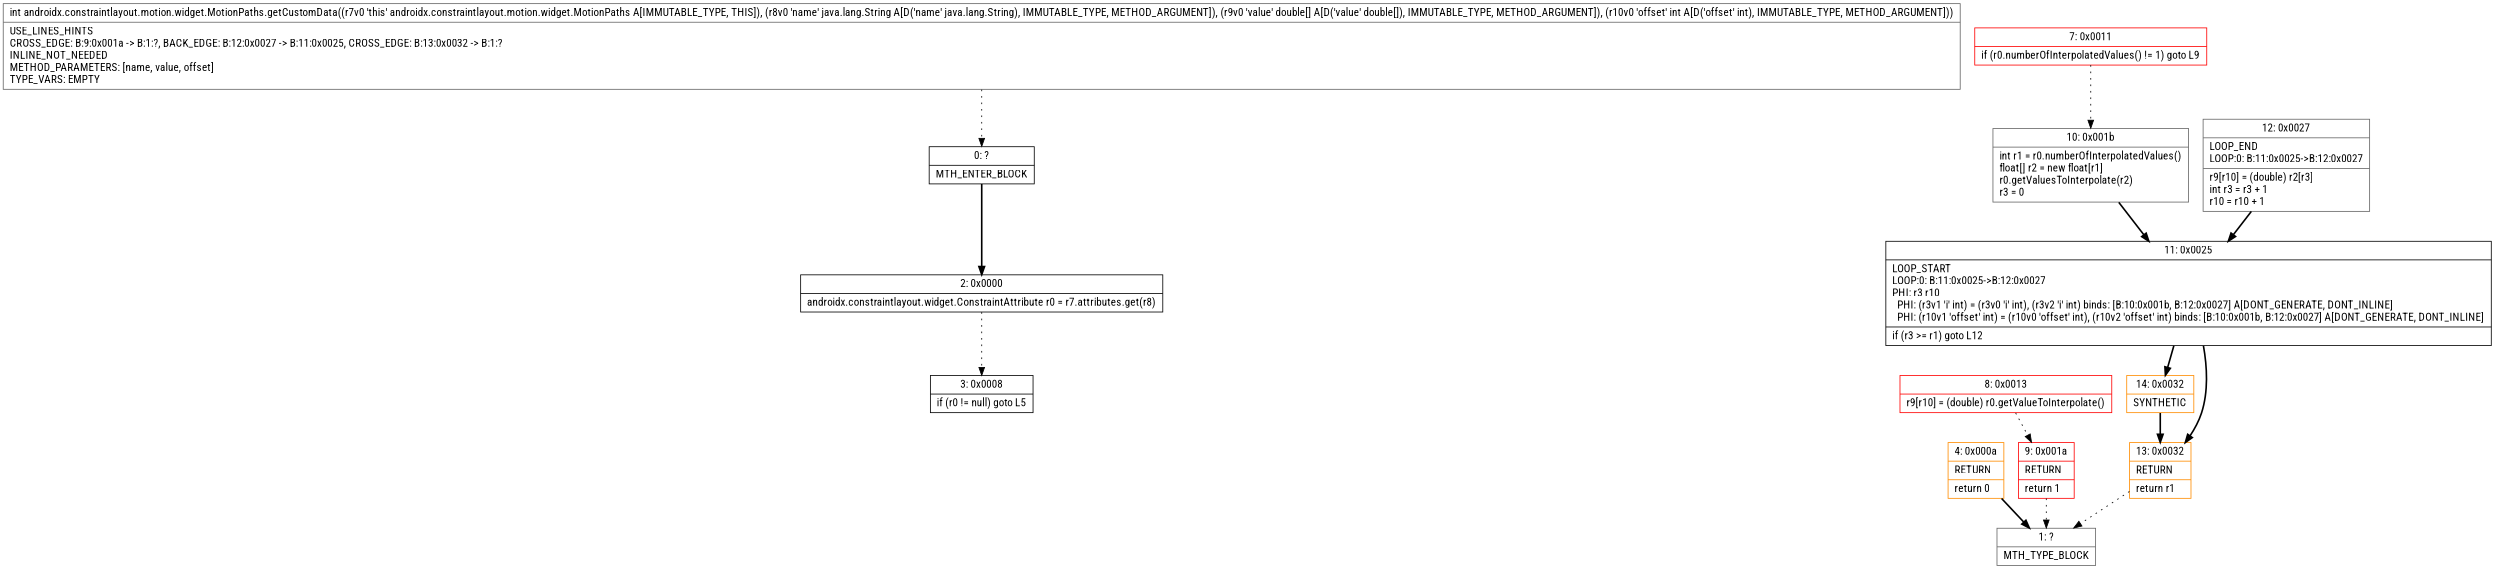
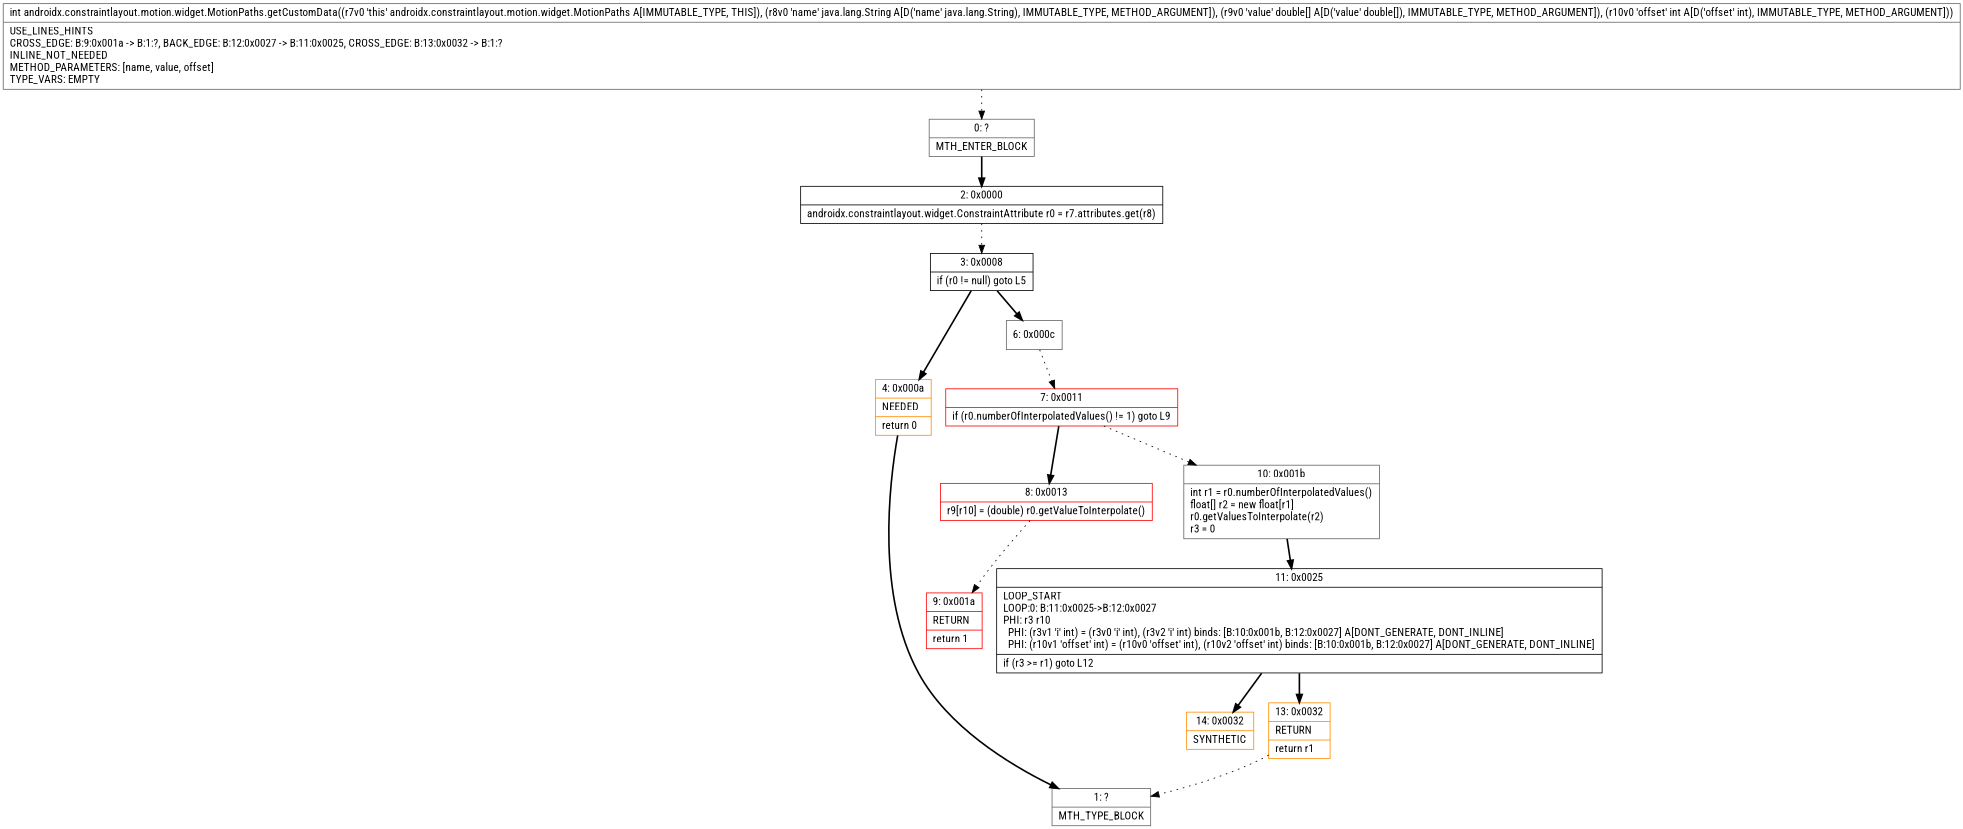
node "0: ?": color black -> gray40
node "12: 0x0027": removed
edge "3: 0x0008" -> "4: 0x000a": added
node "6: 0x000c": added
edge "14: 0x0032" -> "13: 0x0032": removed
edge "7: 0x0011" -> "8: 0x0013": added
node "4: 0x000a": text "RETURN" -> "NEEDED"
edge "9: 0x001a" -> "1: ?": removed
